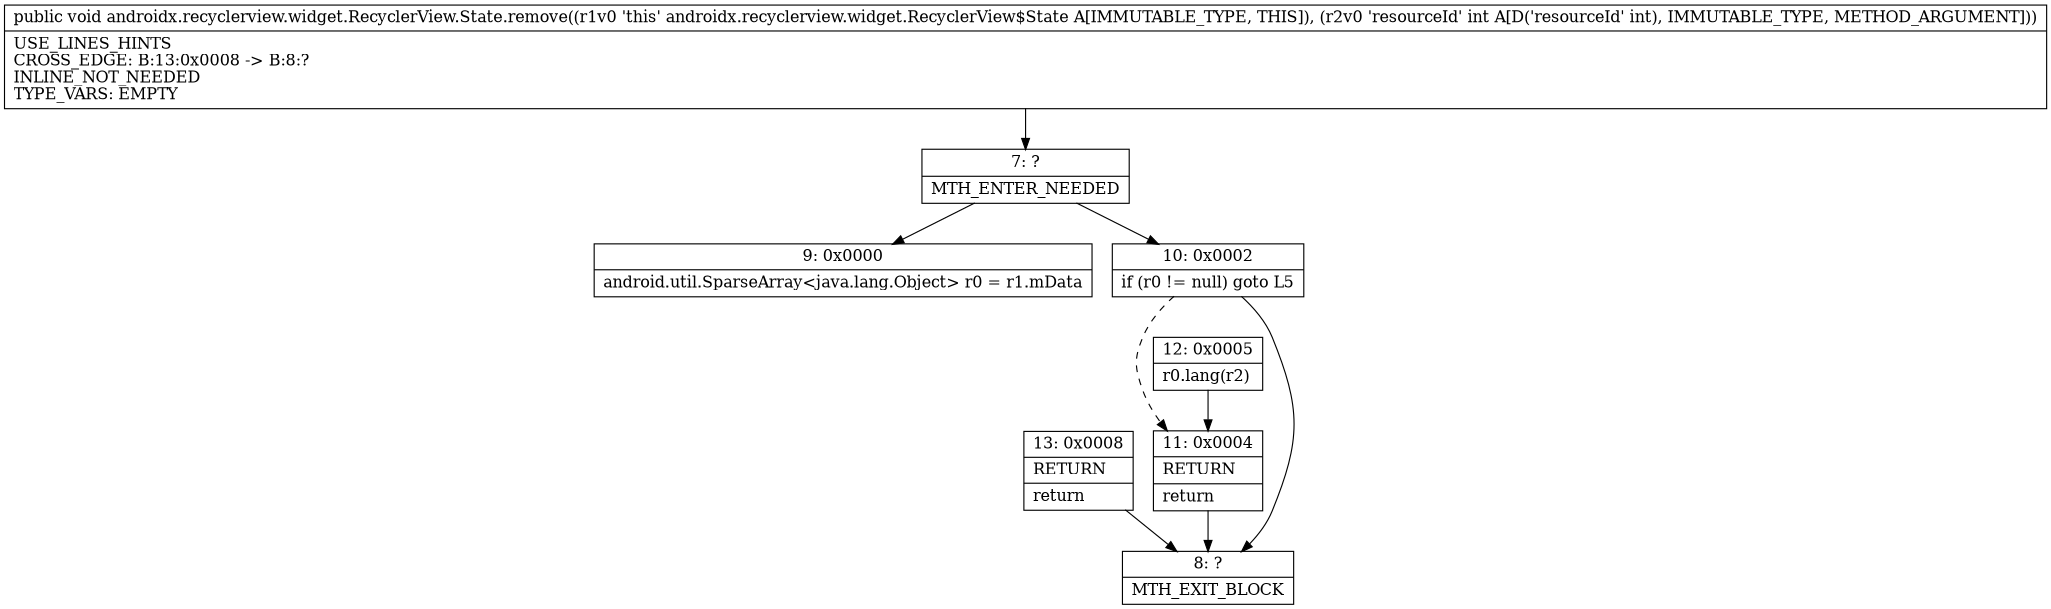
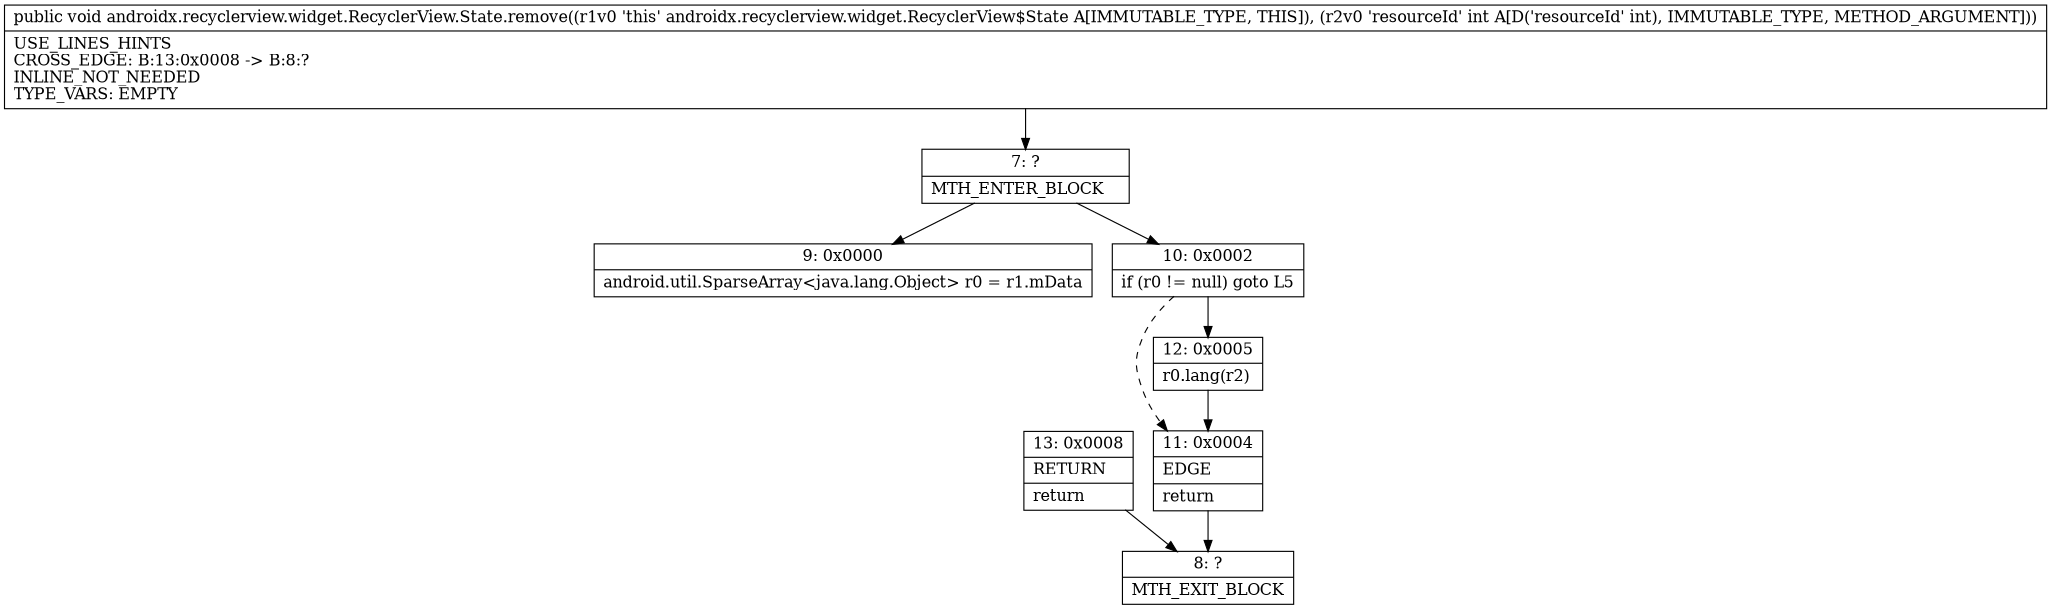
node "7: ?": text "MTH_ENTER_NEEDED" -> "MTH_ENTER_BLOCK"
edge "10: 0x0002" -> "8: ?": now "10: 0x0002" -> "12: 0x0005"
node "11: 0x0004": text "RETURN" -> "EDGE"
